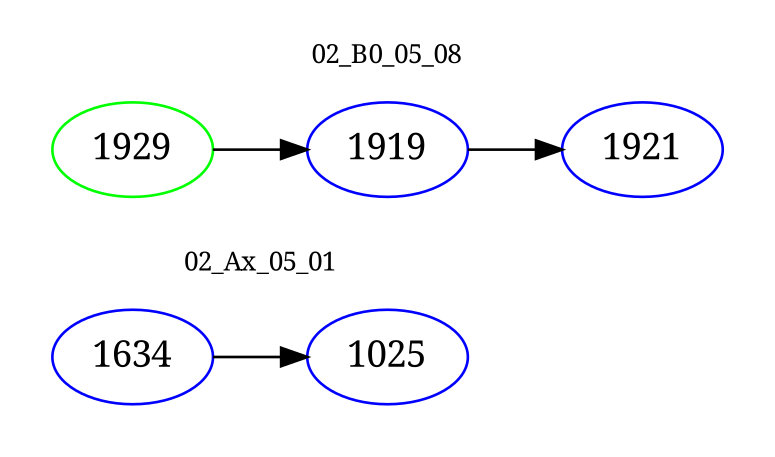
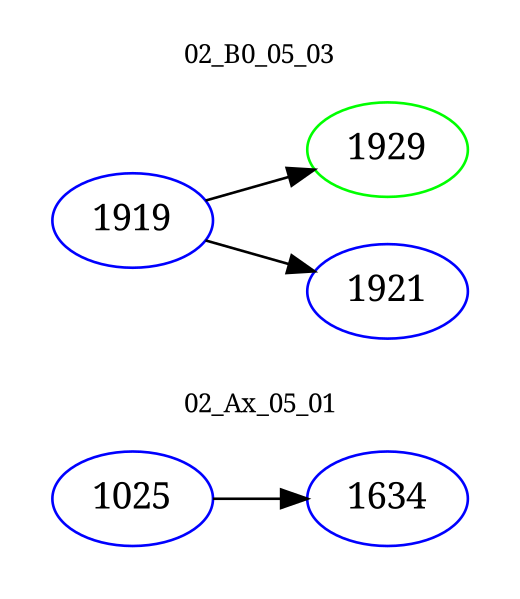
cluster "02_B0_05_08": label "02_B0_05_08" -> "02_B0_05_03"
edge "1929" -> "1919": reversed
edge "1634" -> "1025": reversed
